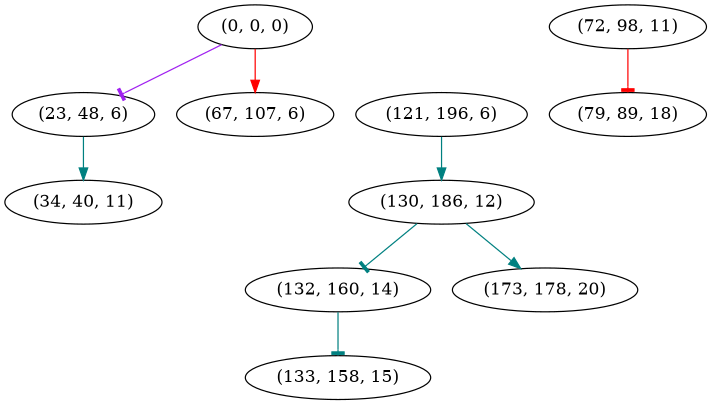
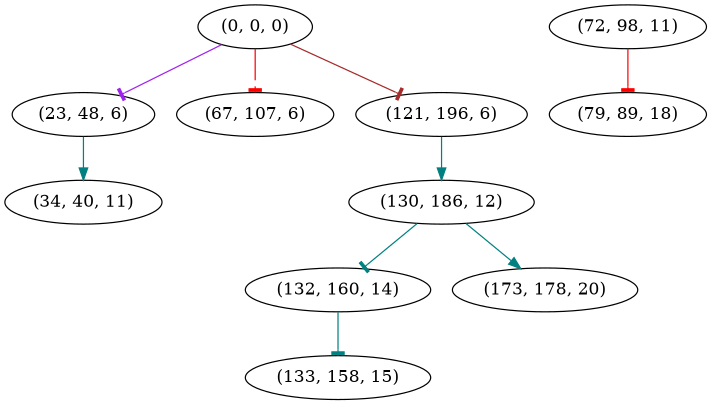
edge "(0, 0, 0)" -> "(67, 107, 6)": arrowhead normal -> tee
edge "(0, 0, 0)" -> "(121, 196, 6)": added
